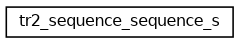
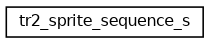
node "tr2_sequence_sequence_s": label "tr2_sequence_sequence_s" -> "tr2_sprite_sequence_s"
